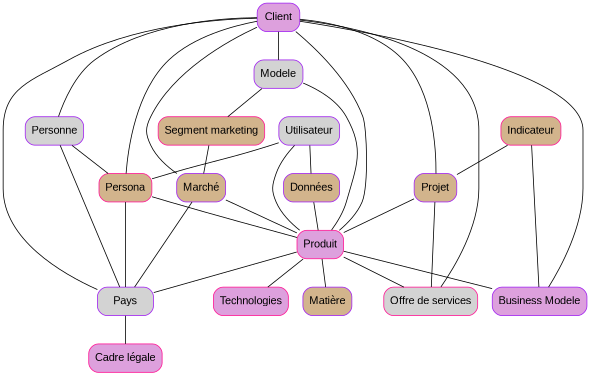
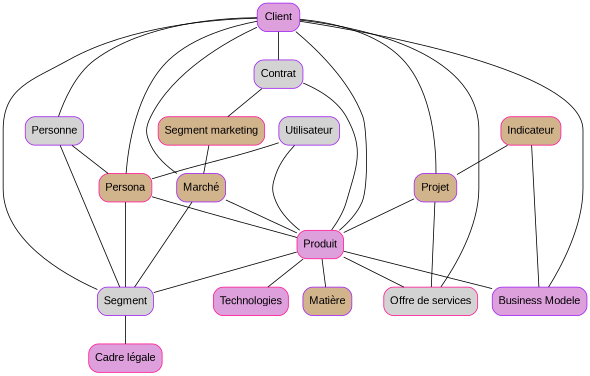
node "Modele": label "Modele" -> "Contrat"
node "Données": removed
node "Pays": label "Pays" -> "Segment"
